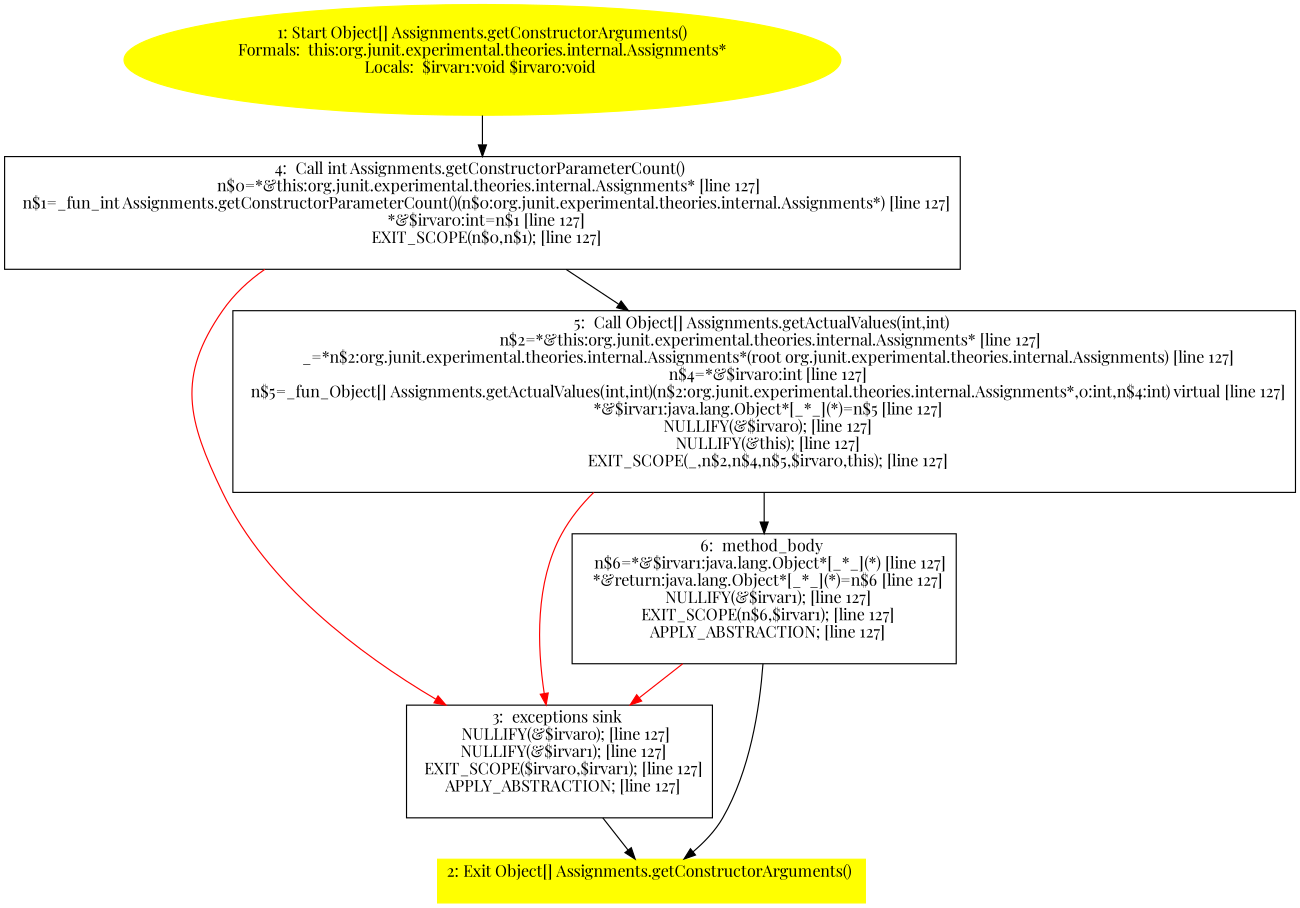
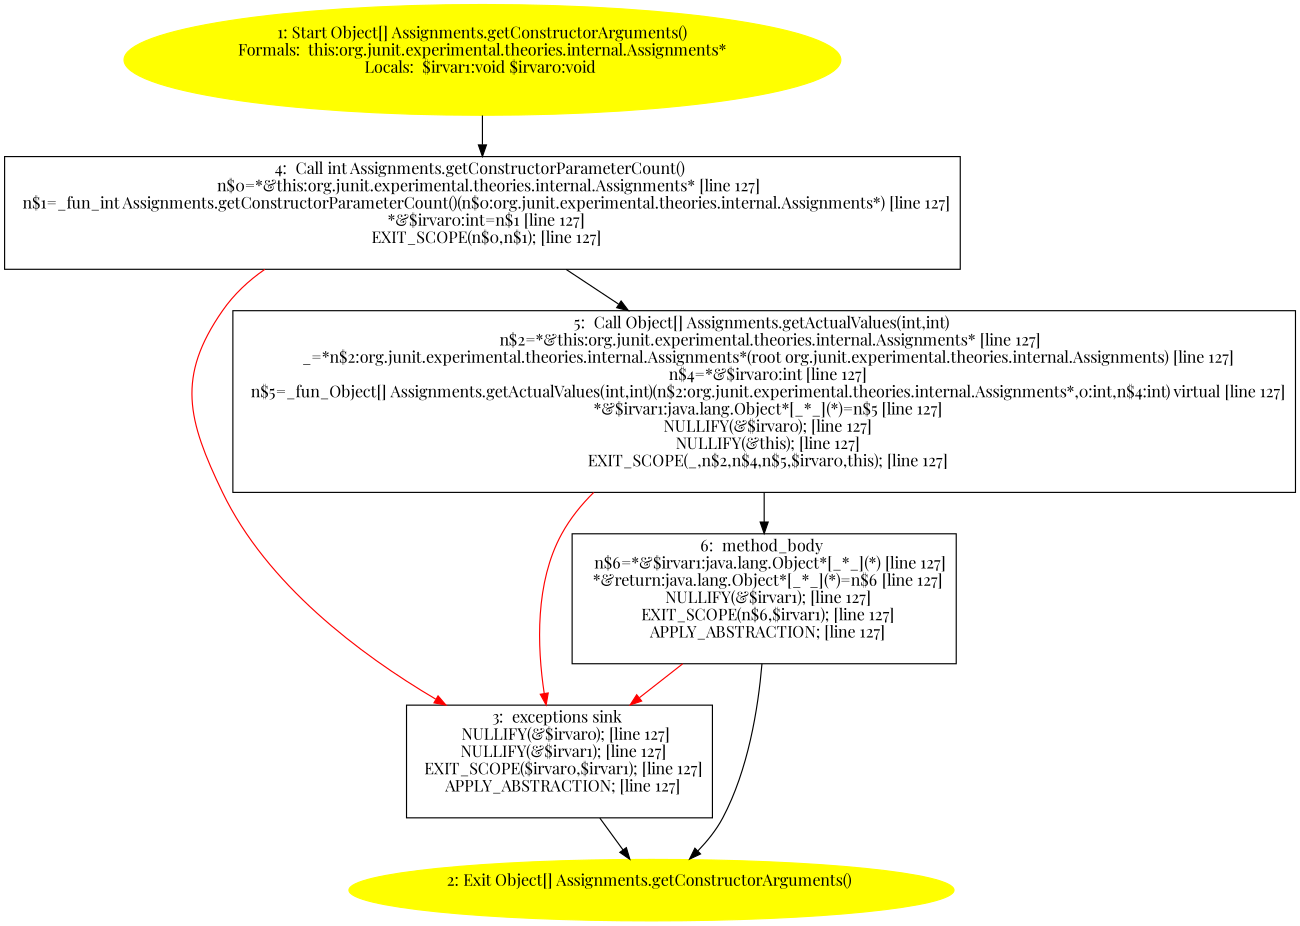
node "2: Exit Object[] Assignments.getConstructorArguments()": shape box -> ellipse
